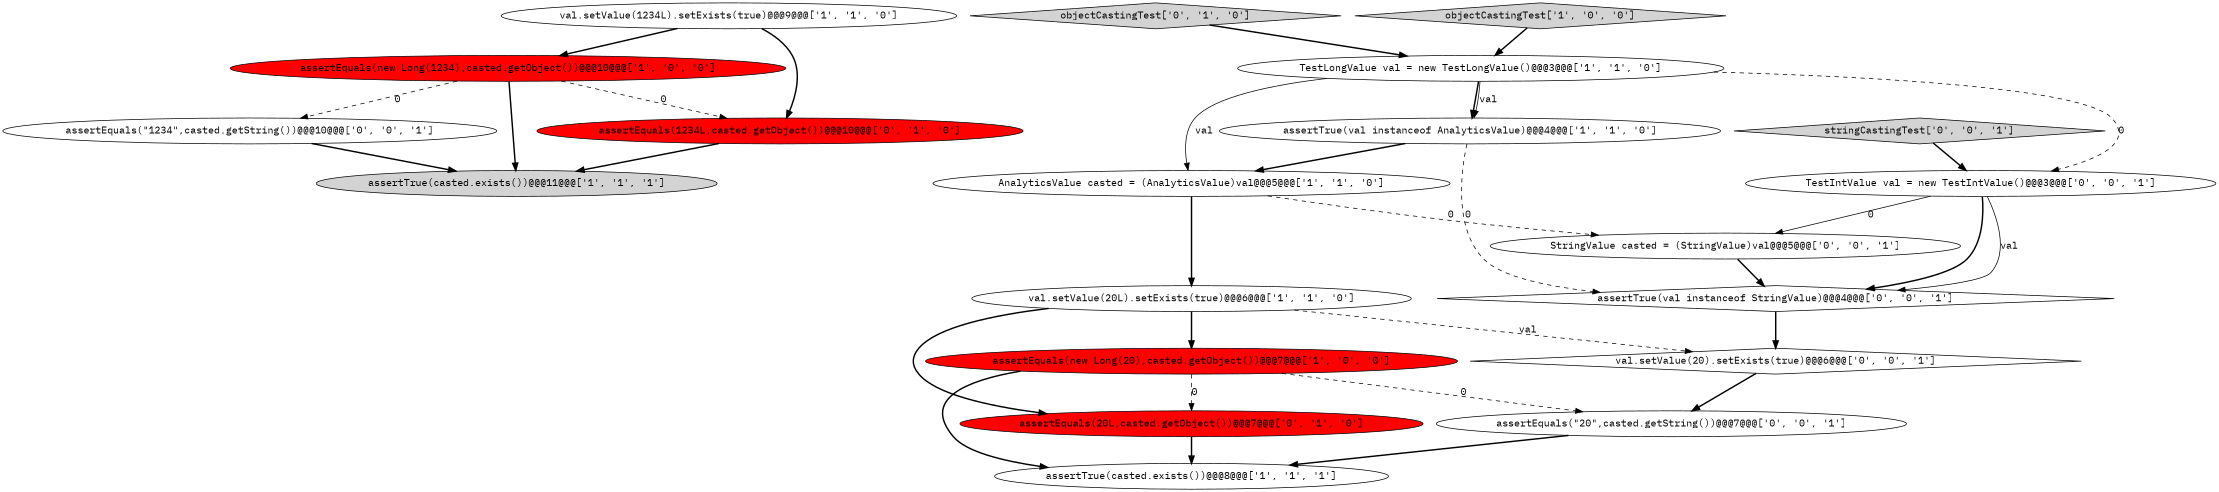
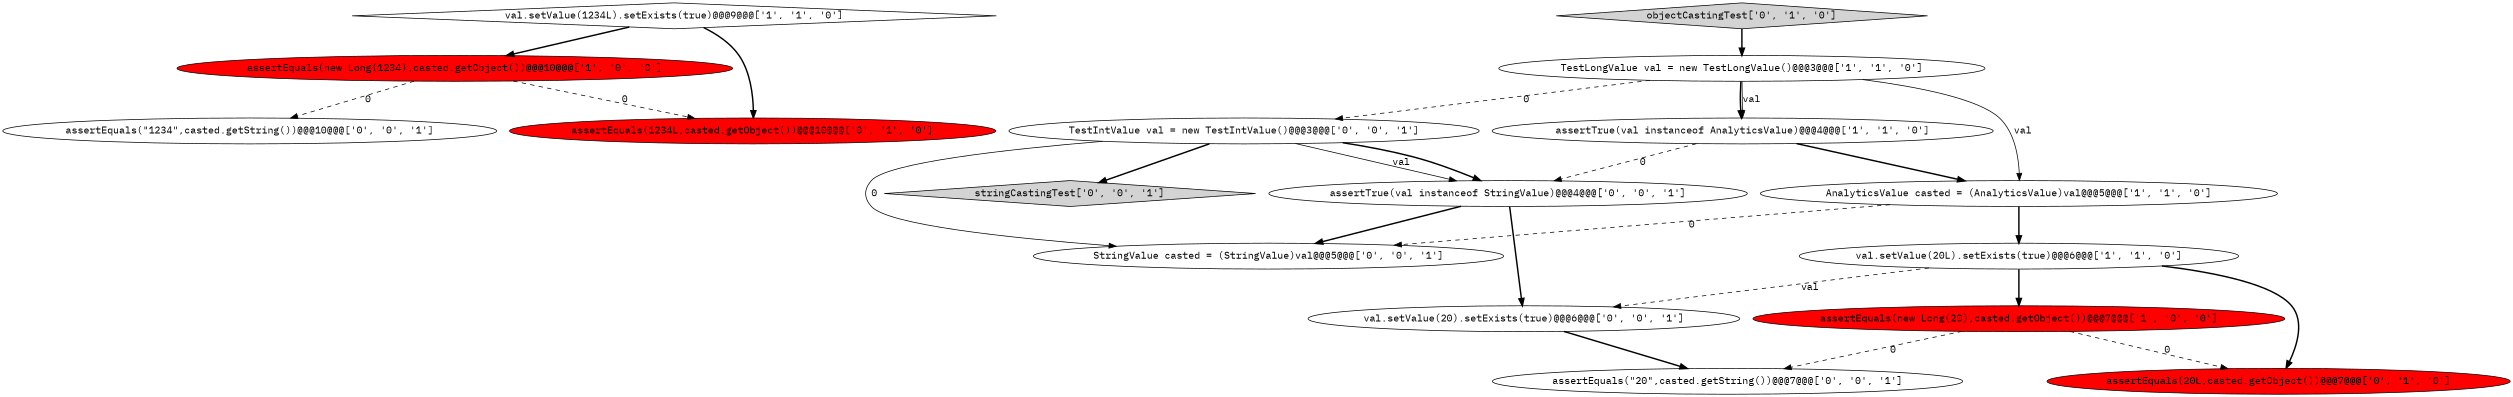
node "val.setValue(1234L).setExists(true)@@@9@@@['1', '1', '0']": shape ellipse -> diamond
node "objectCastingTest['1', '0', '0']": removed
edge "stringCastingTest['0', '0', '1']" -> "TestIntValue val = new TestIntValue()@@@3@@@['0', '0', '1']": reversed
node "assertTrue(casted.exists())@@@11@@@['1', '1', '1']": removed
edge "StringValue casted = (StringValue)val@@@5@@@['0', '0', '1']" -> "assertTrue(val instanceof StringValue)@@@4@@@['0', '0', '1']": reversed
node "assertTrue(val instanceof StringValue)@@@4@@@['0', '0', '1']": shape diamond -> ellipse
node "val.setValue(20).setExists(true)@@@6@@@['0', '0', '1']": shape diamond -> ellipse
node "assertTrue(casted.exists())@@@8@@@['1', '1', '1']": removed
